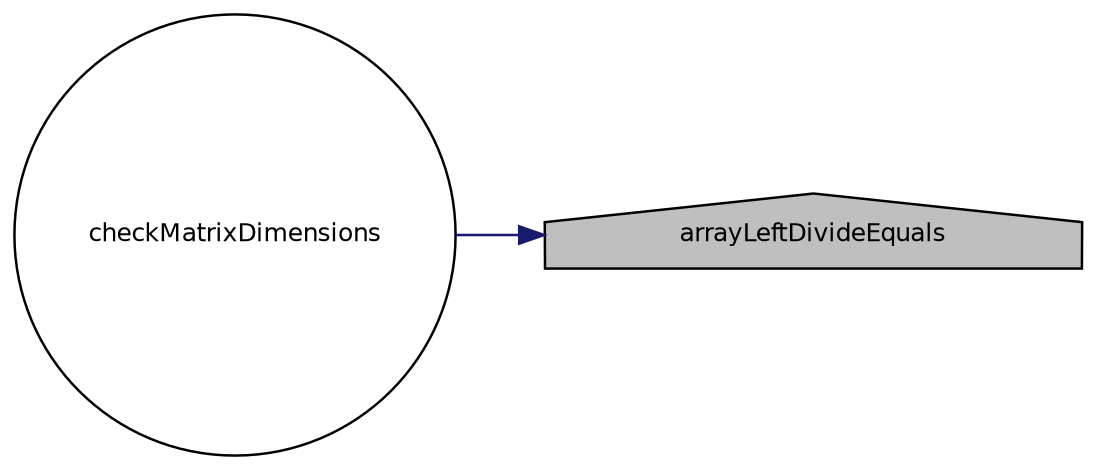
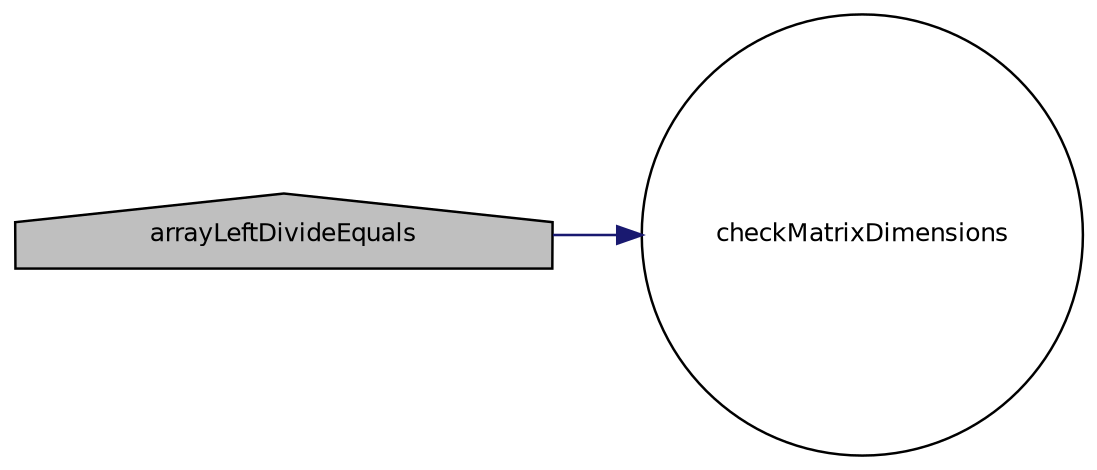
edge "checkMatrixDimensions" -> "arrayLeftDivideEquals": reversed
